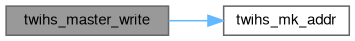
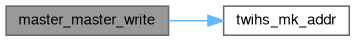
node "twihs_master_write": label "twihs_master_write" -> "master_master_write"
